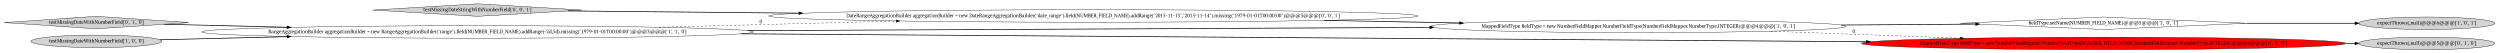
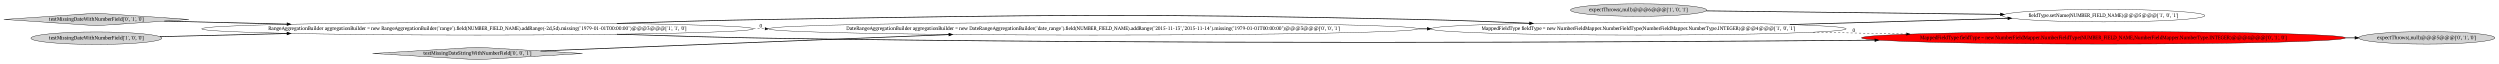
node "fieldType.setName(NUMBER_FIELD_NAME)@@@5@@@['1', '0', '1']": shape diamond -> ellipse
edge "fieldType.setName(NUMBER_FIELD_NAME)@@@5@@@['1', '0', '1']" -> "expectThrows(,null)@@@6@@@['1', '0', '1']": reversed
